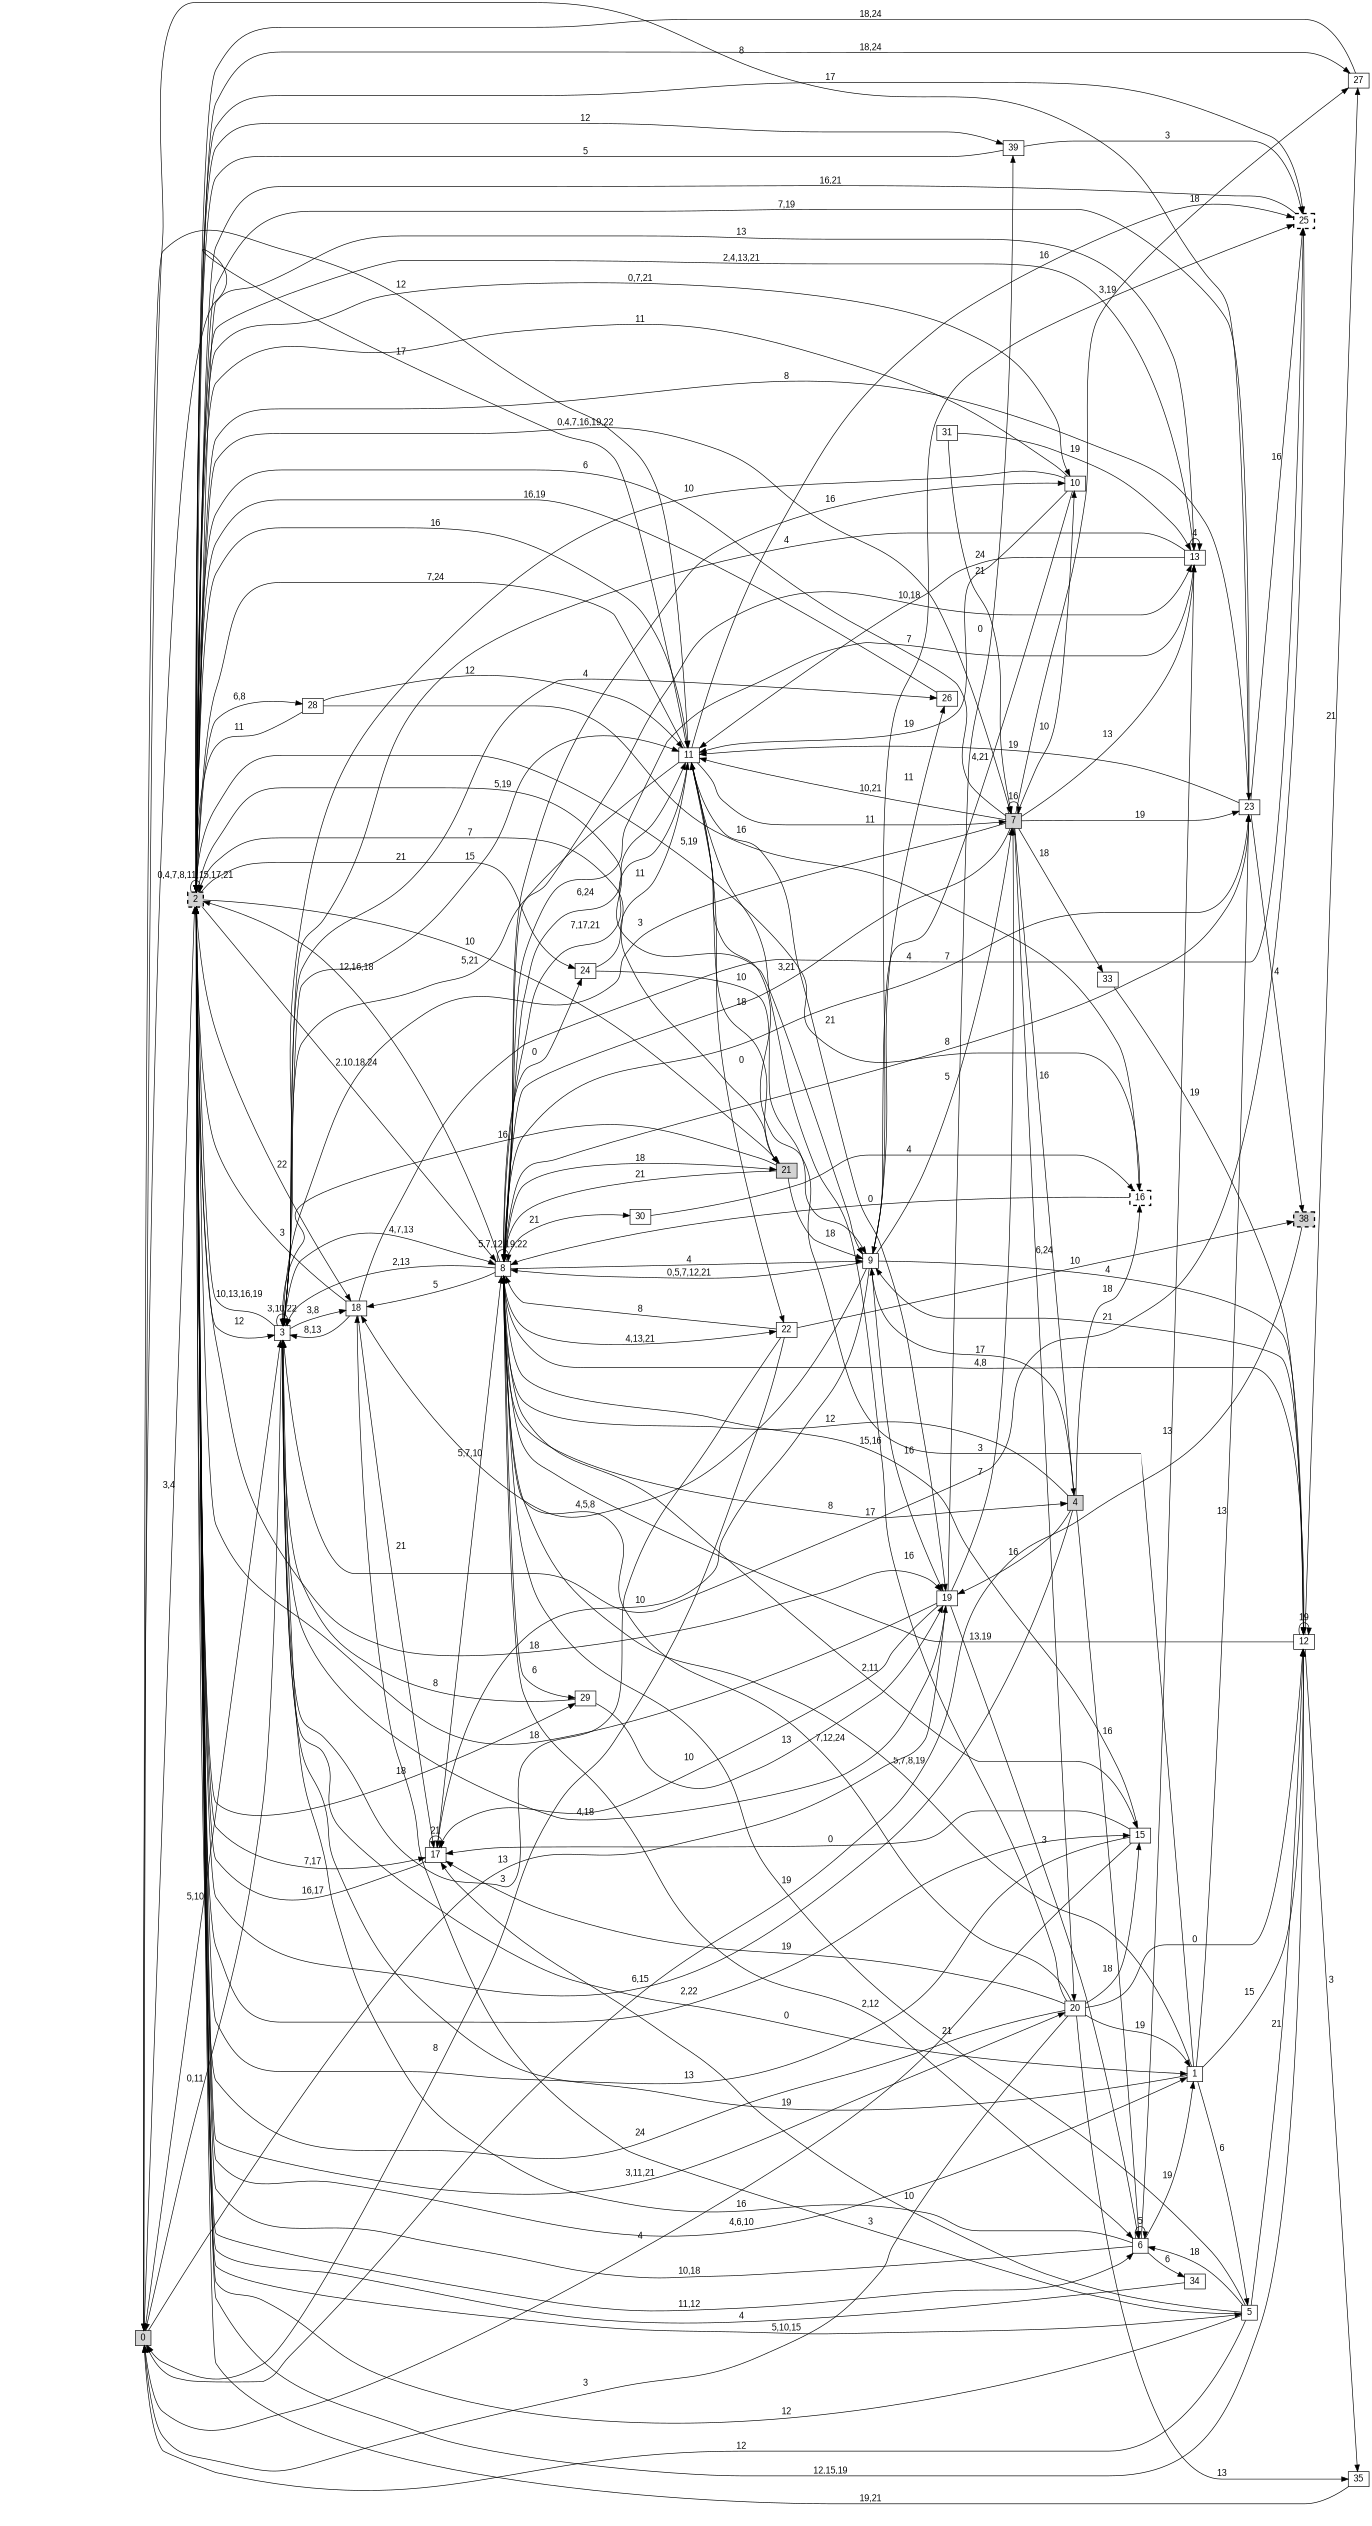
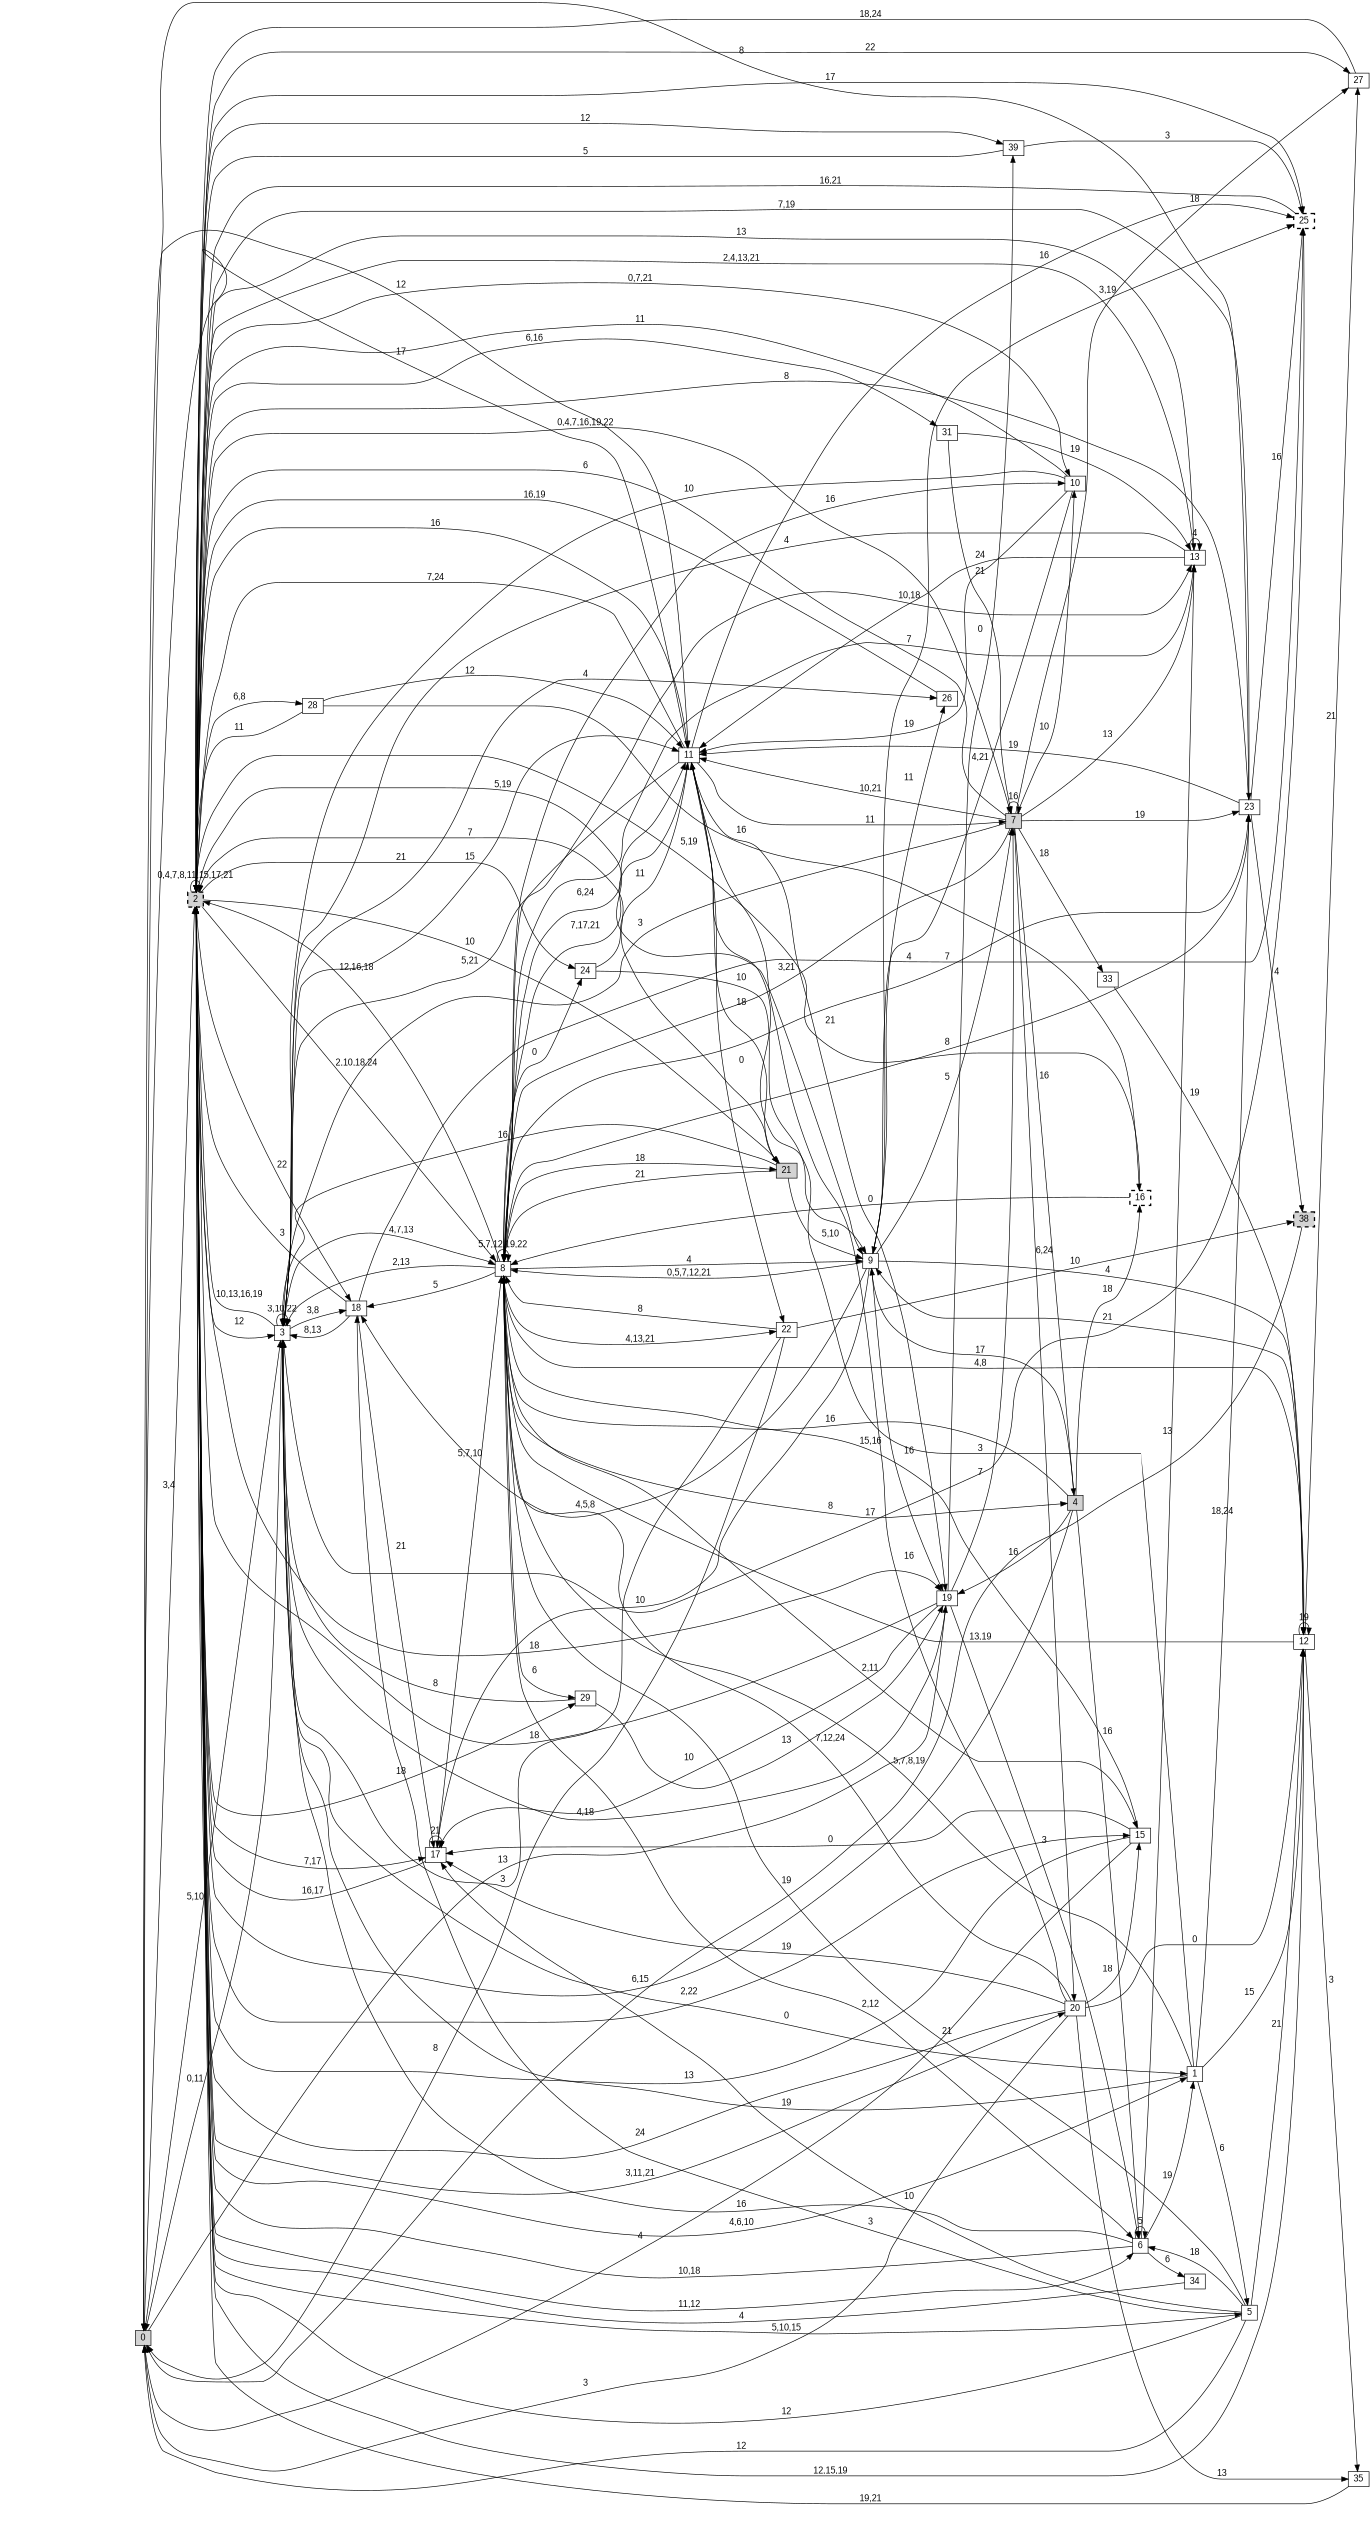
edge "2" -> "27": label "18,24" -> "22"
edge "2" -> "31": added, label "6,16"
node "30": removed
edge "21" -> "9": label "18" -> "5,10"
edge "4" -> "8": label "12" -> "16"
edge "1" -> "23": label "13" -> "18,24"
edge "20" -> "1": removed, label "19"
